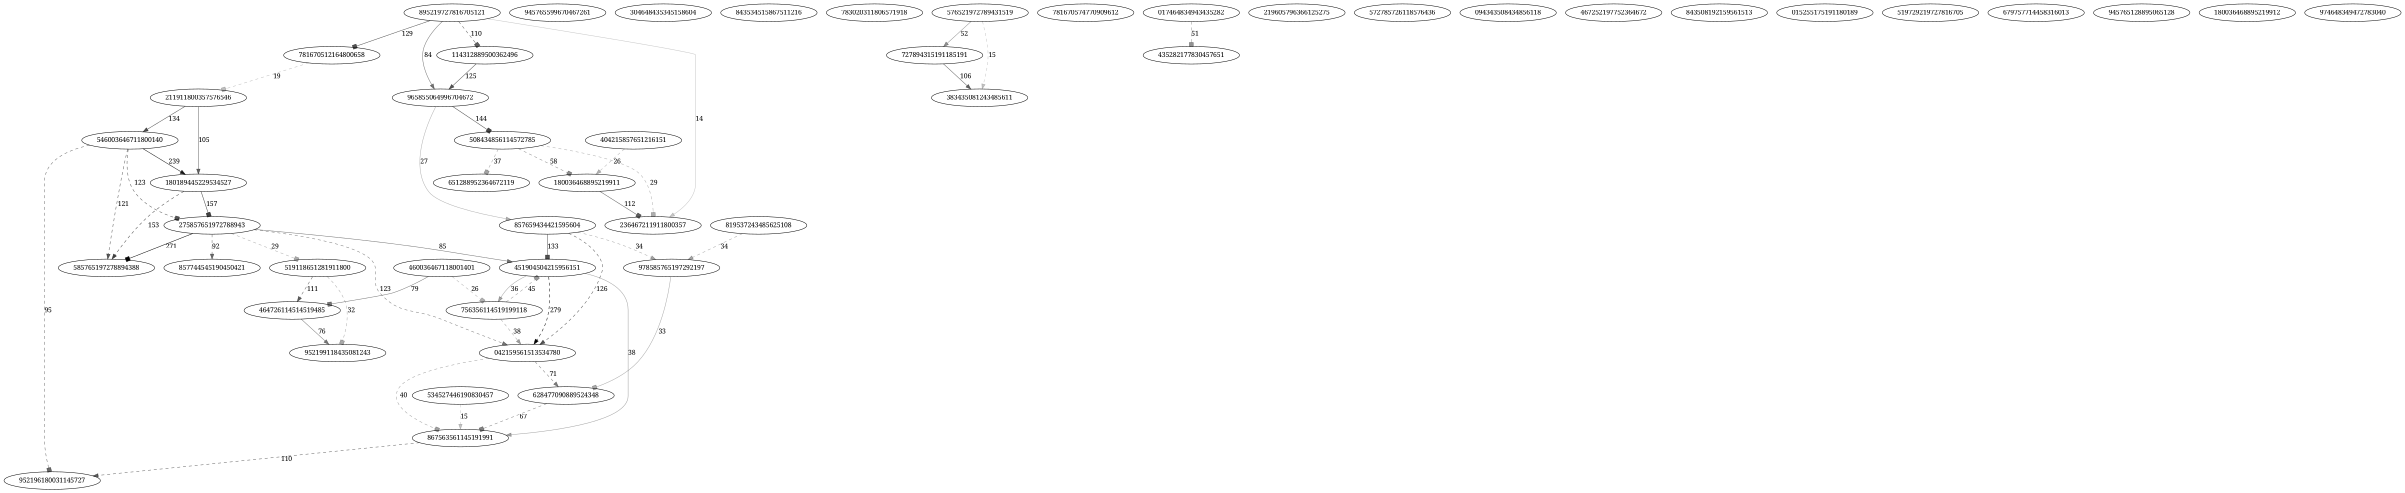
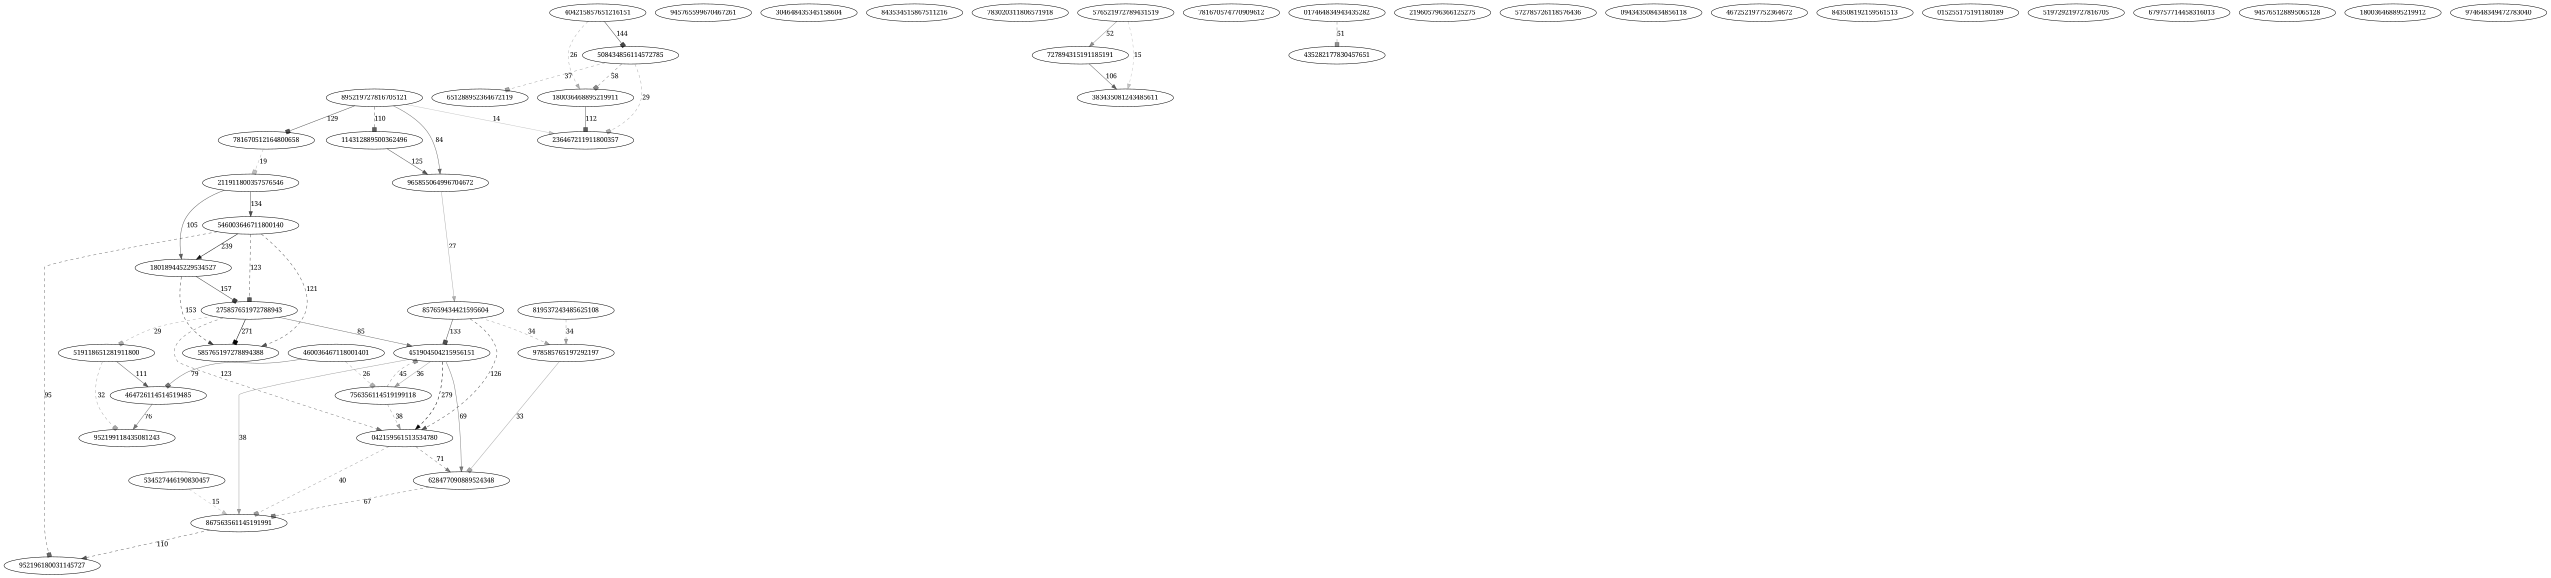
edge "965855064996704672" -> "508434856114572785": now "404215857651216151" -> "508434856114572785"
node "857744545190450421": removed
edge "519118651281911800" -> "464726114514519485": style dashed -> solid
edge "451904504215956151" -> "628477090889524348": added, label "69"
